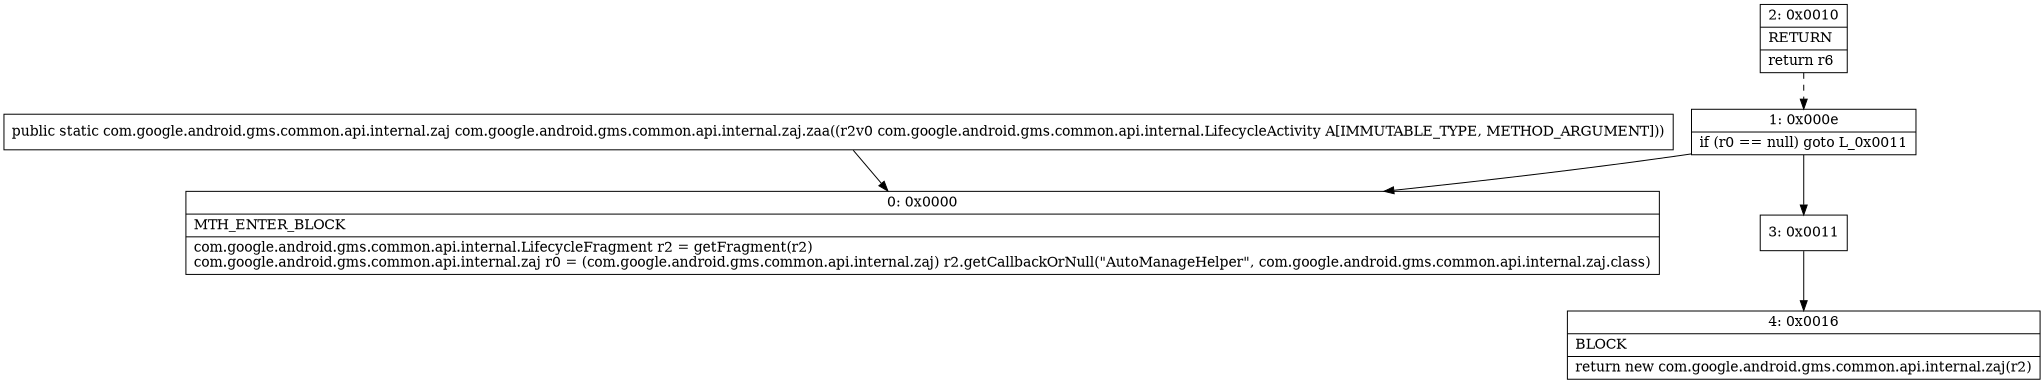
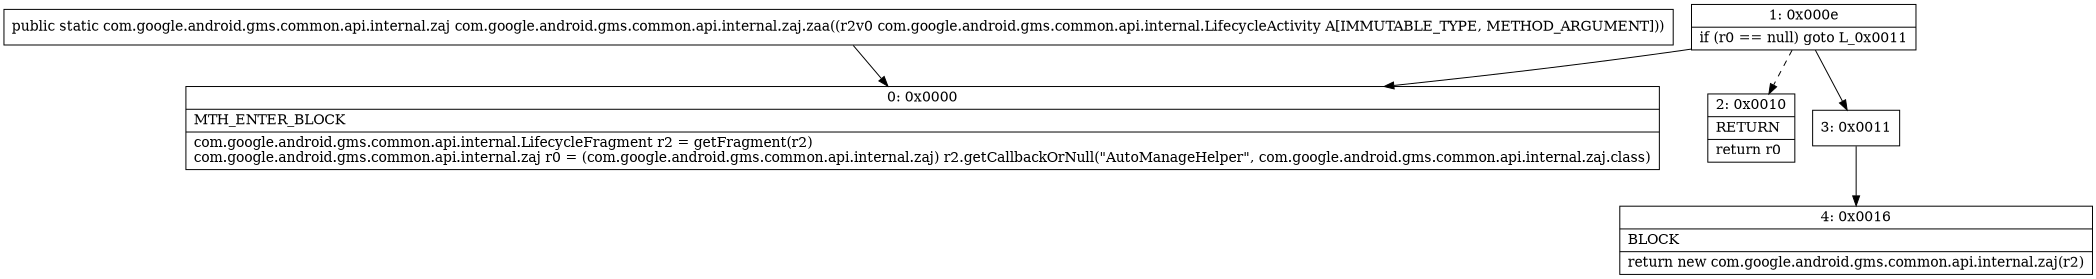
node "2: 0x0010": text "return r6" -> "return r0"
edge "2: 0x0010" -> "1: 0x000e": reversed
